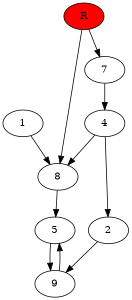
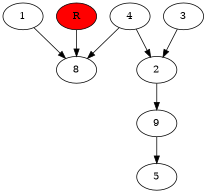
node "3": added
node "7": removed
edge "8" -> "5": removed
edge "5" -> "9": removed
